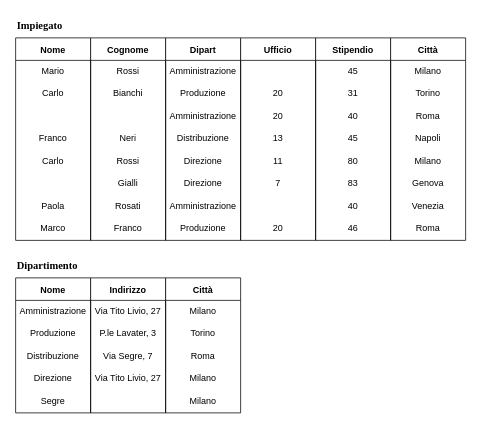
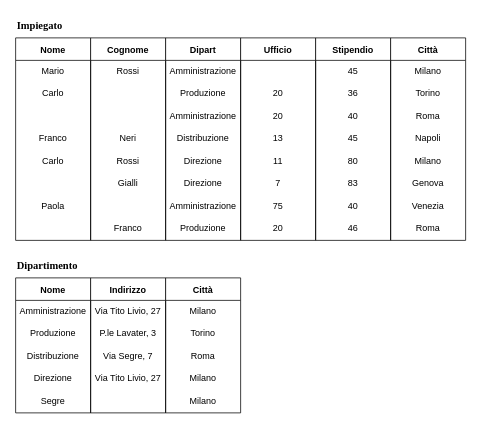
node "31": label "31" -> "36"
node "Bianchi": removed
node "Rosati": removed
node "75": added
node "Marco": removed
